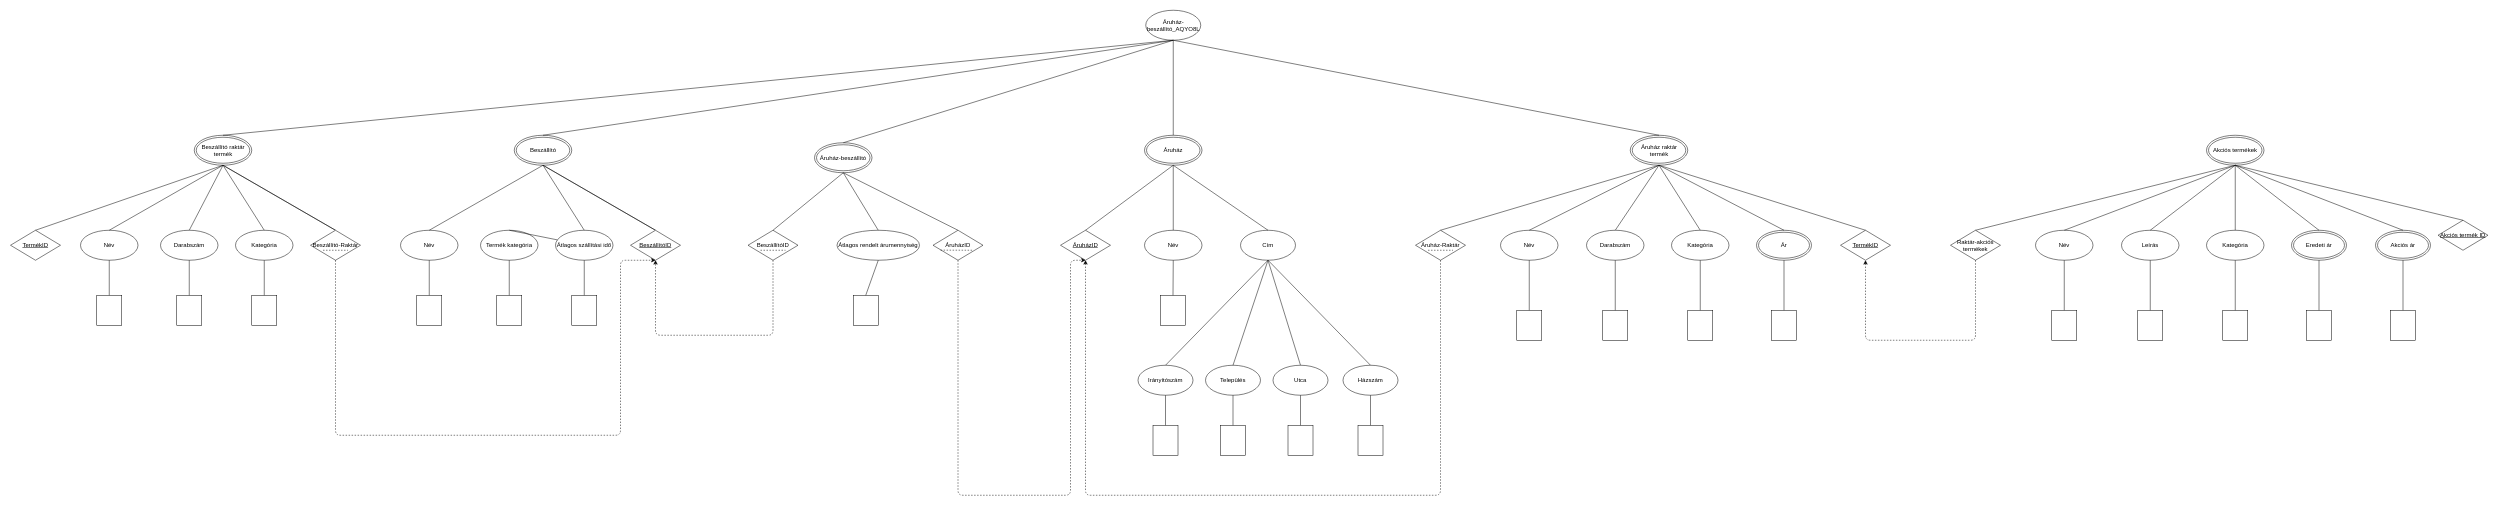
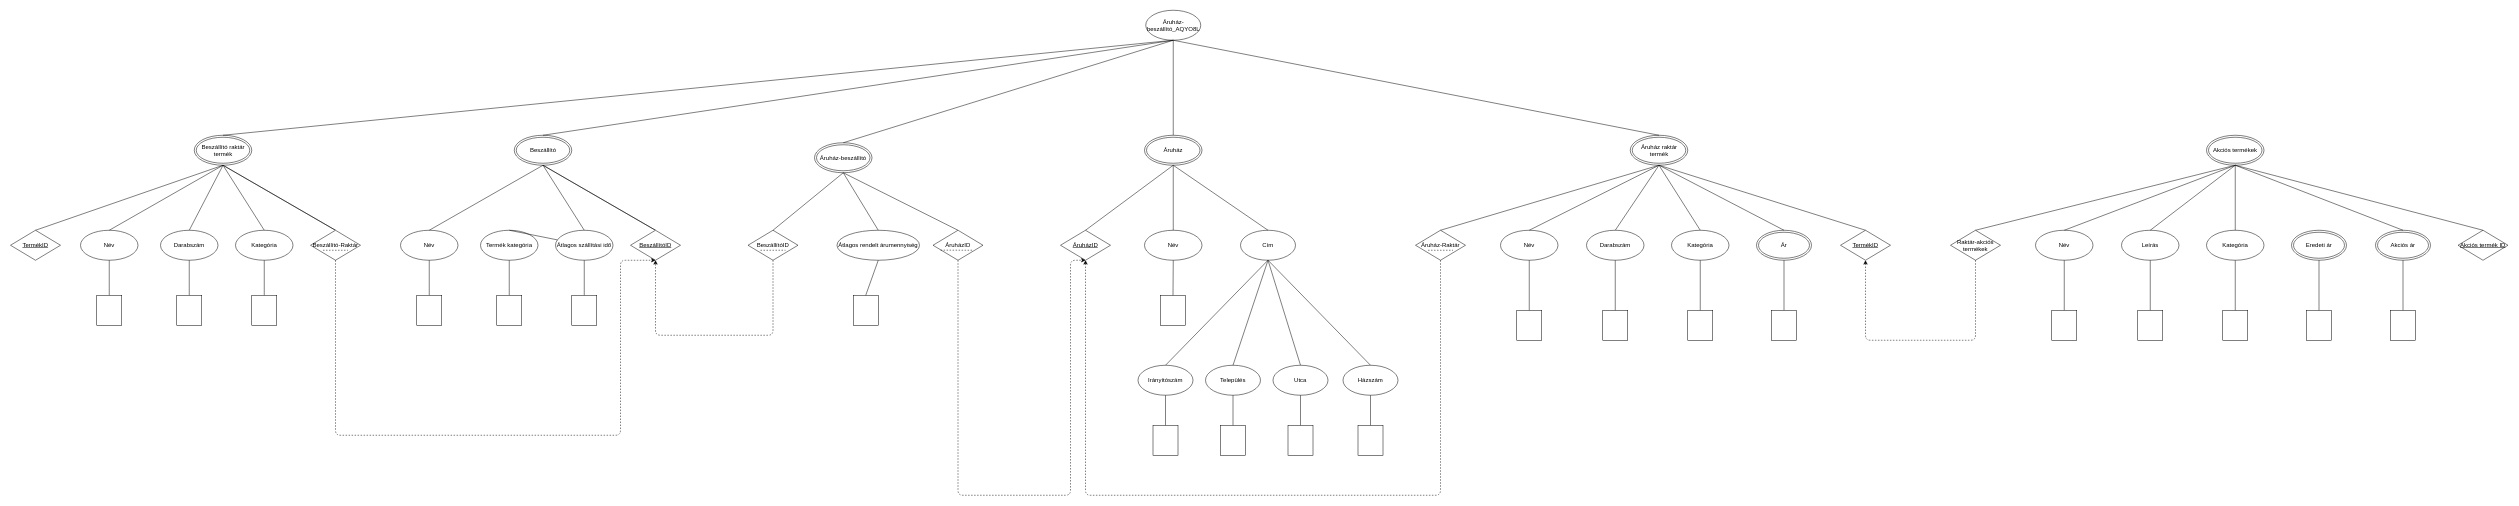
edge "Akciós termékek" -- "Eredeti ár": removed
node "Akciós termék ID": moved (2463, 235) -> (2483, 245)
